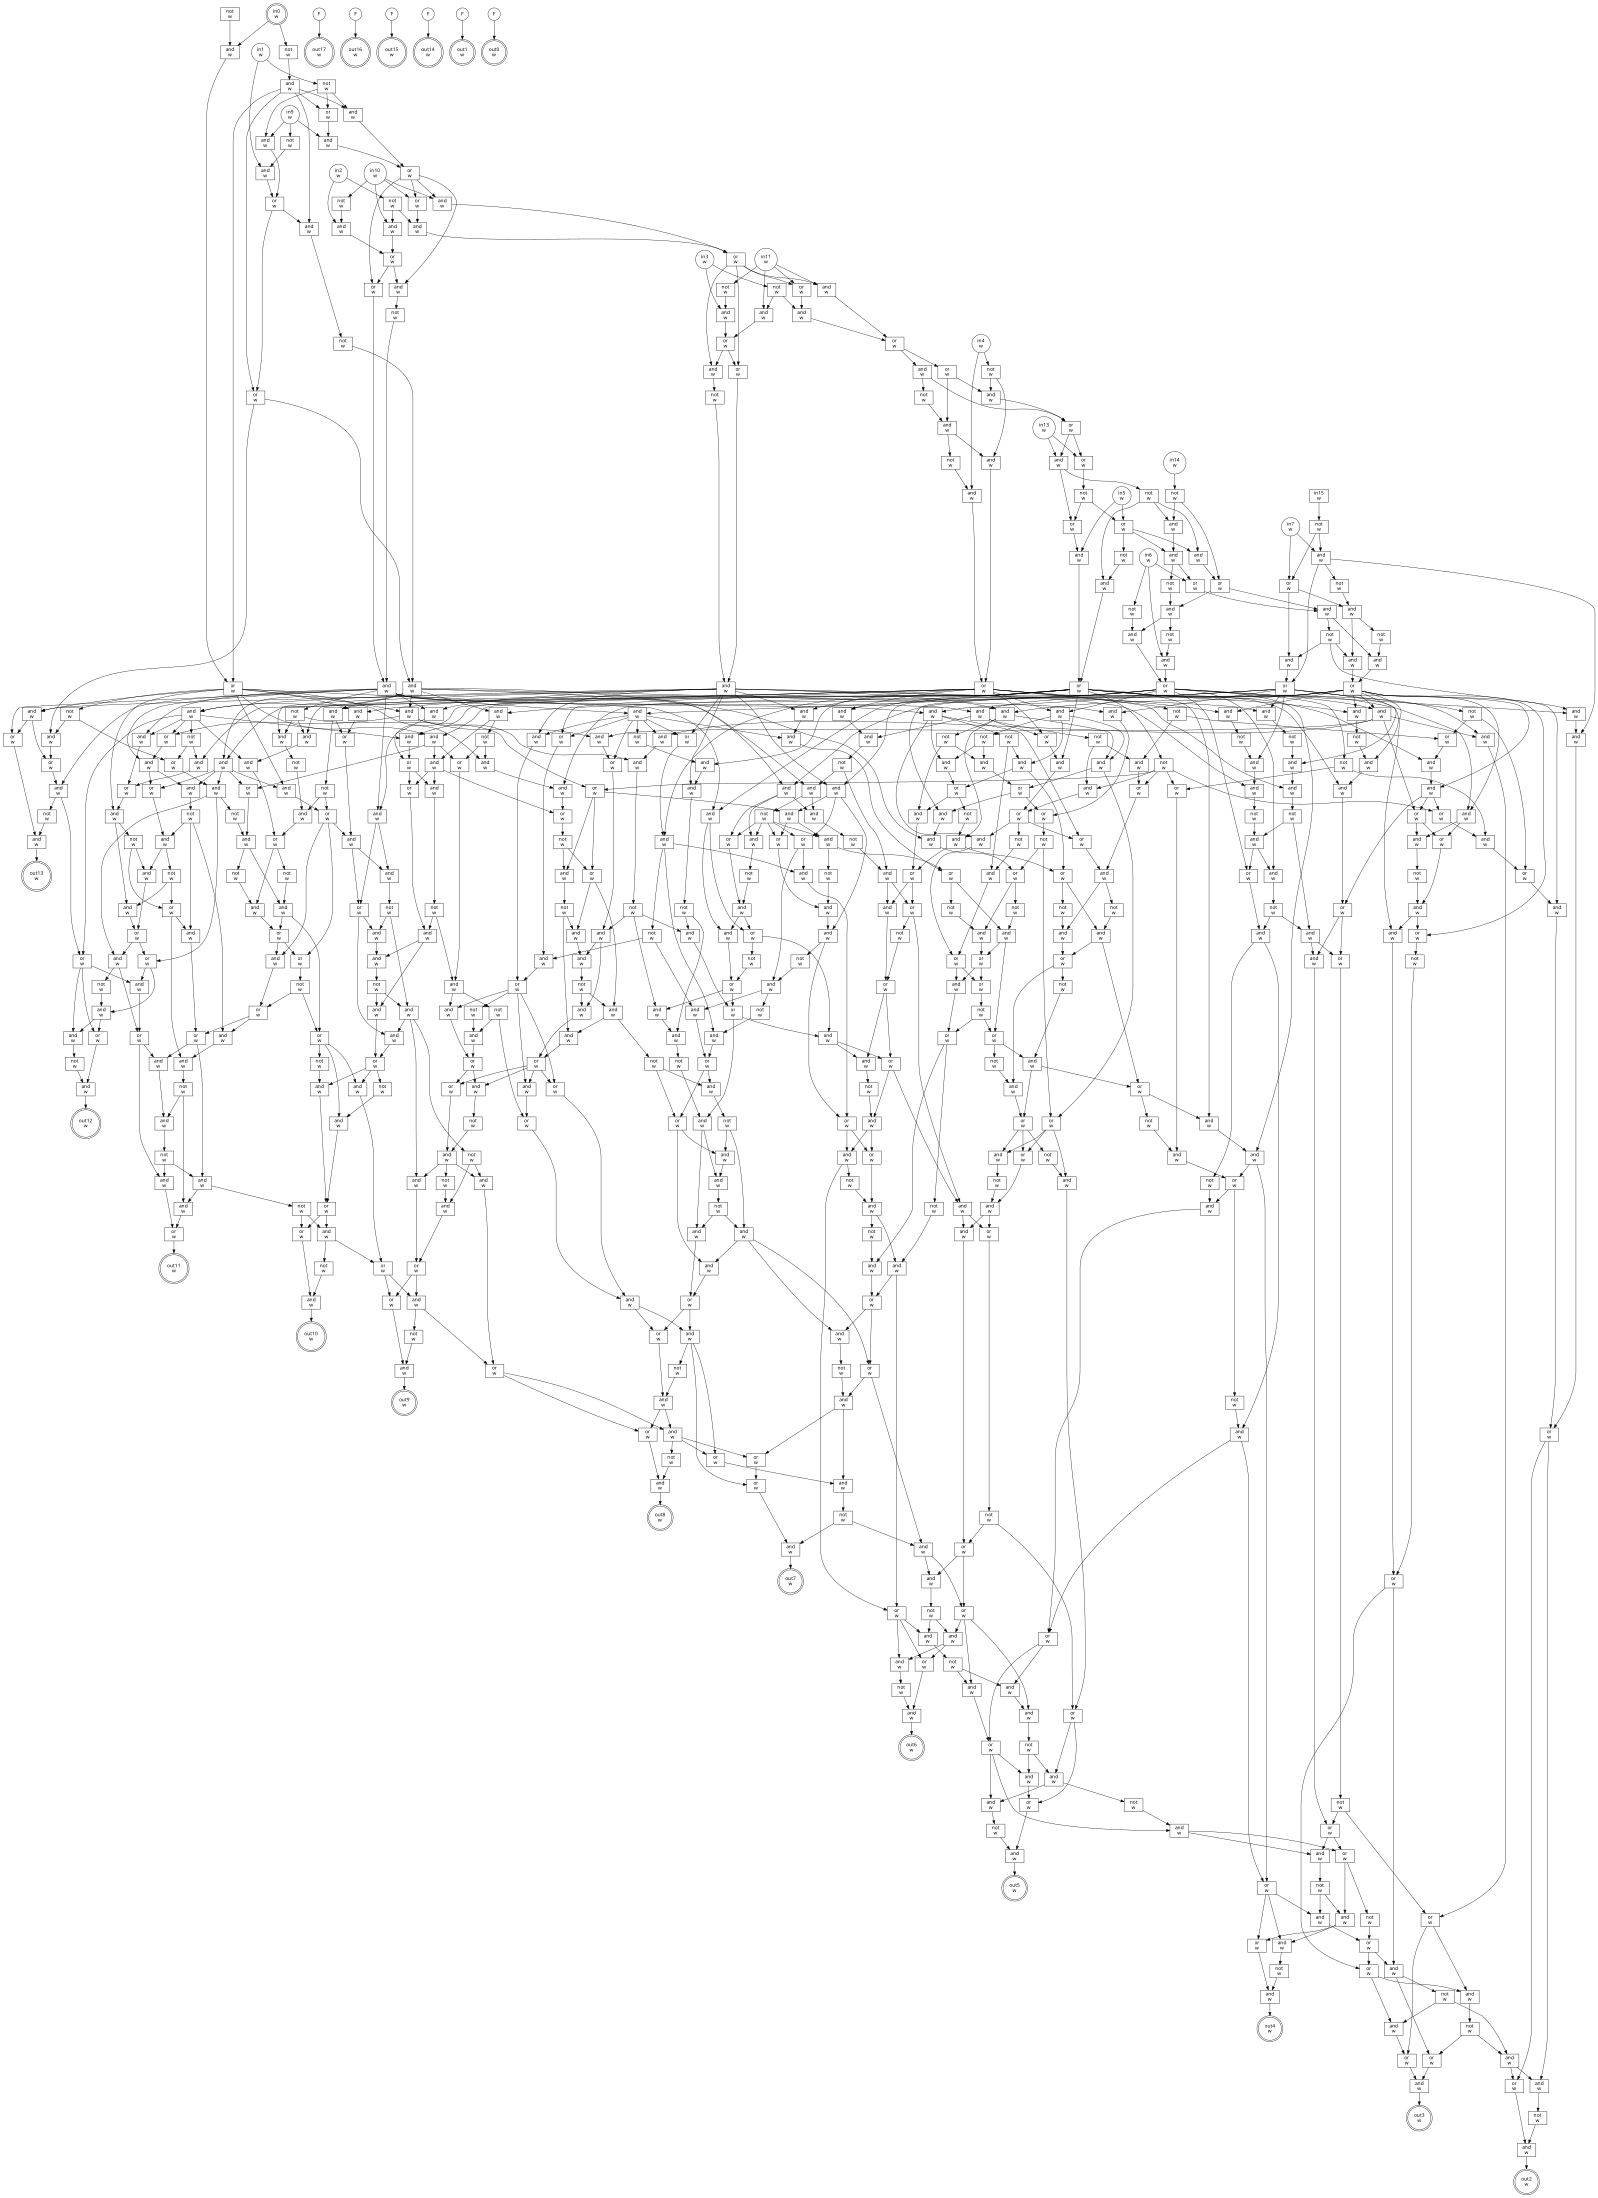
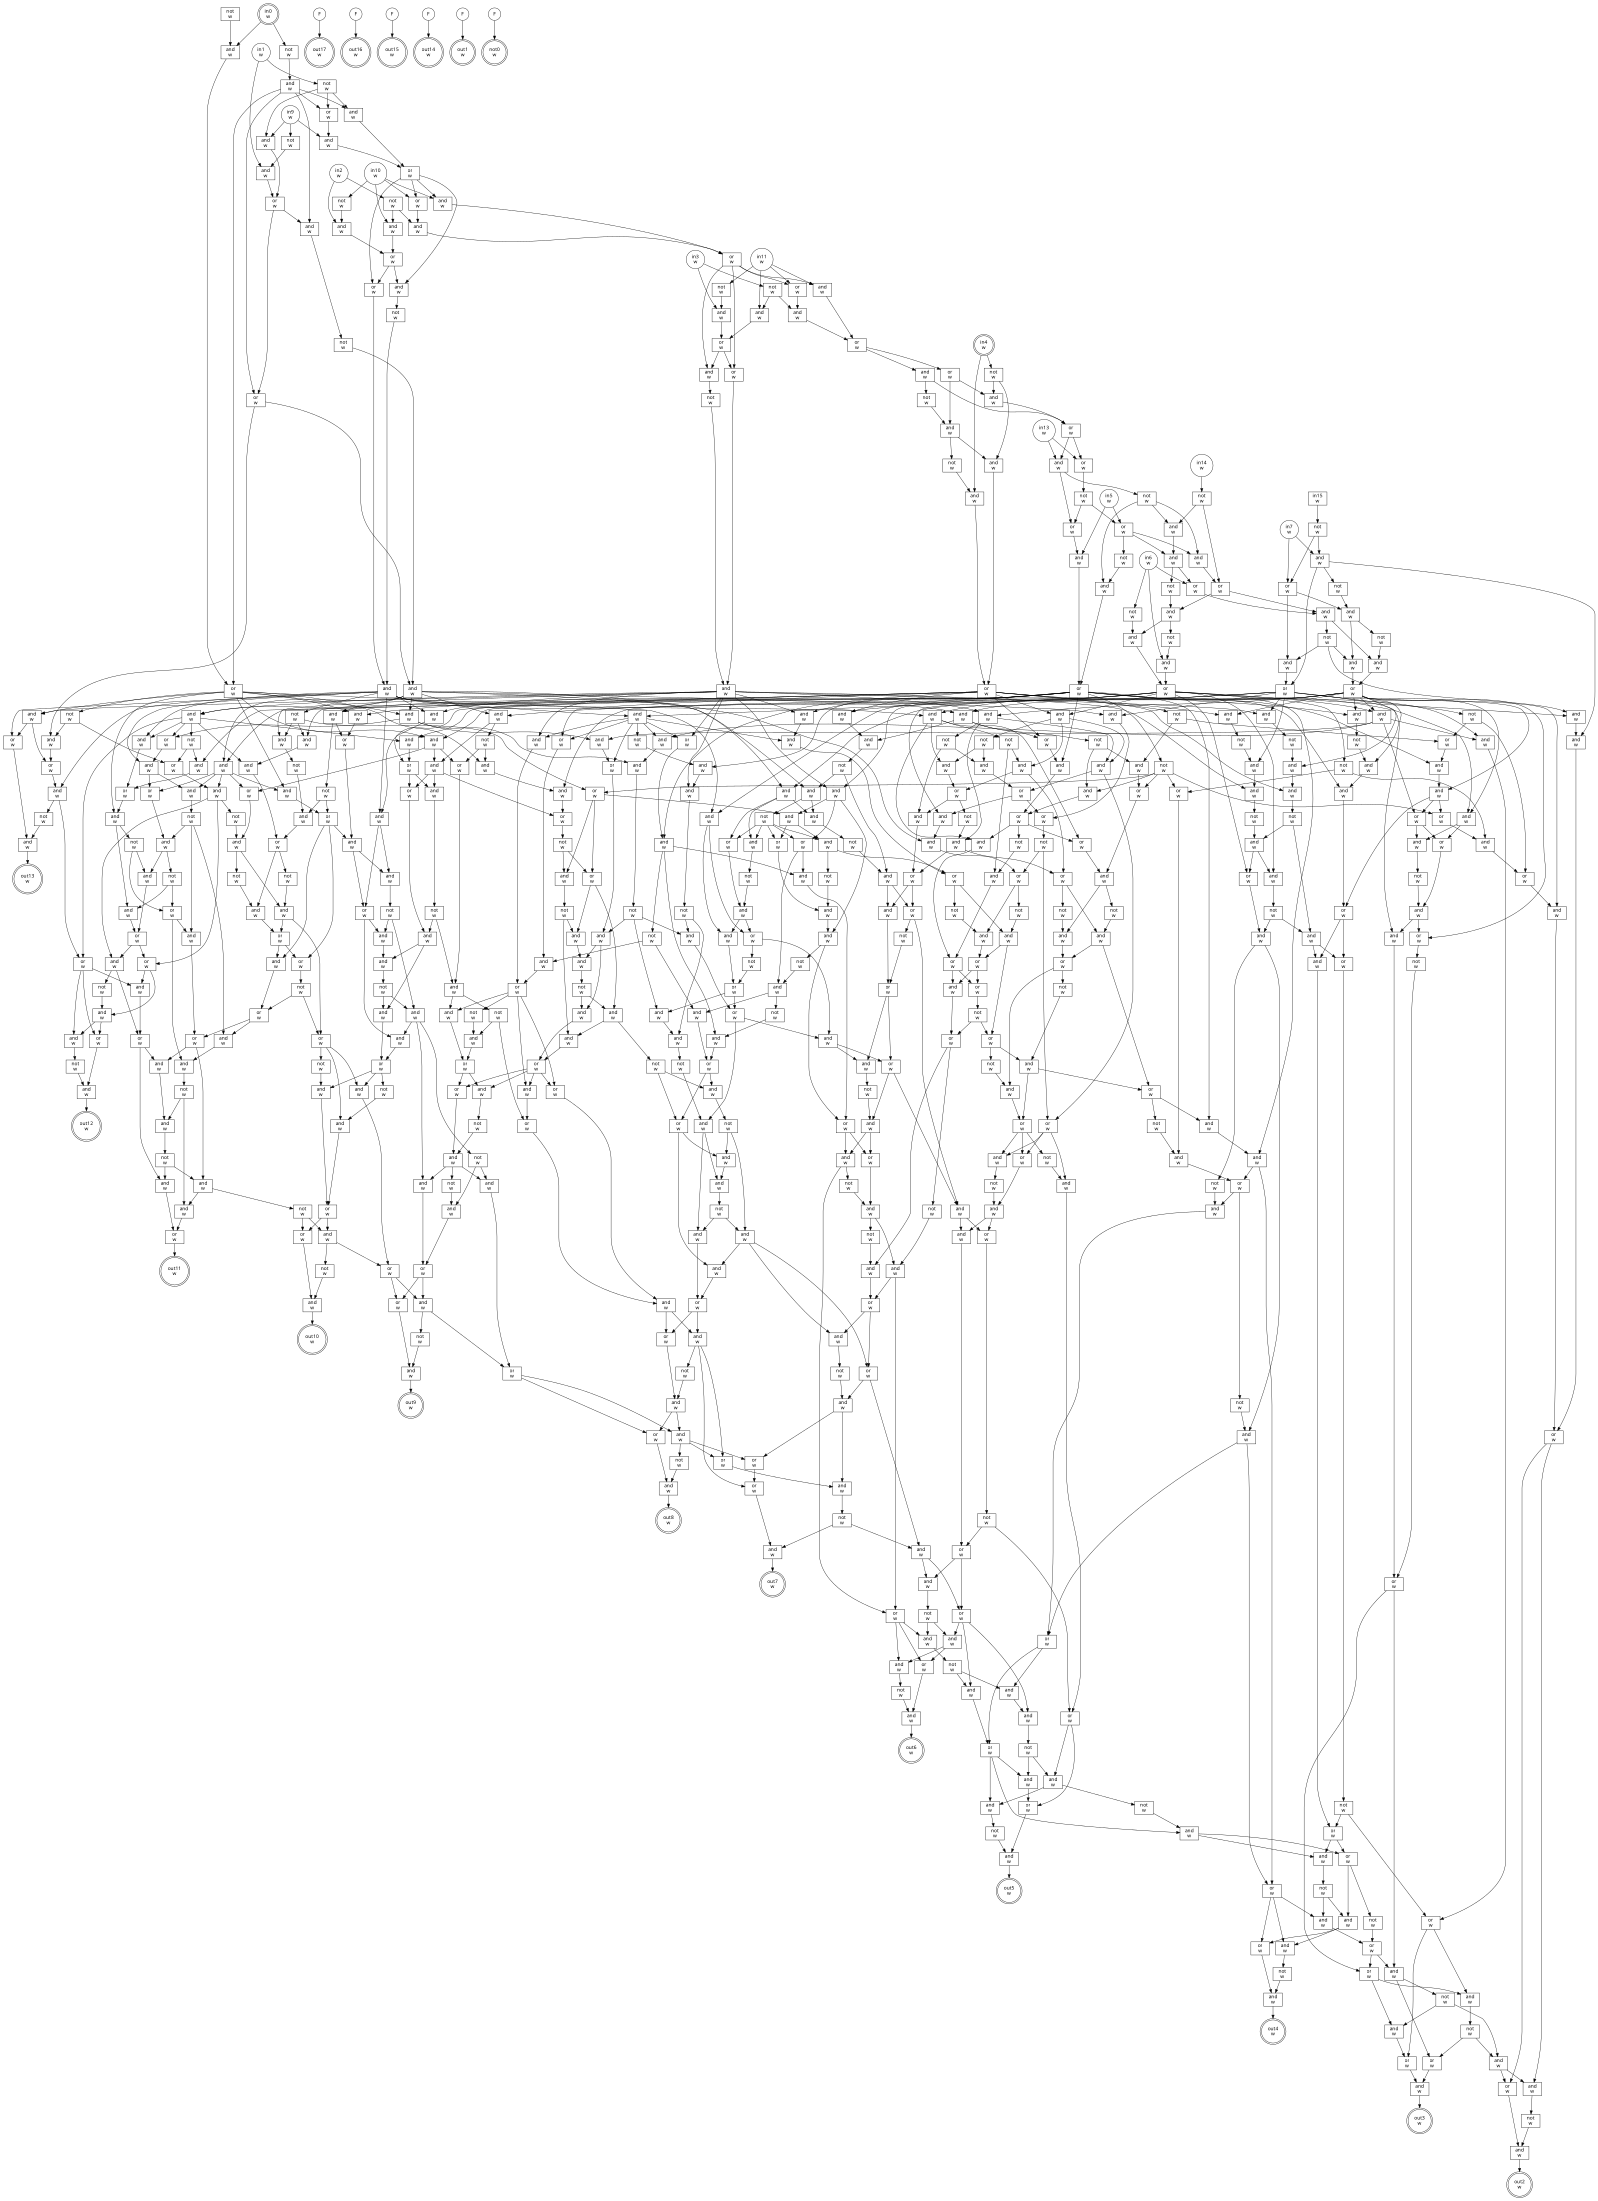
node "out0 w": label "out0 w" -> "not0 w"
node "in4 w": shape circle -> doublecircle
